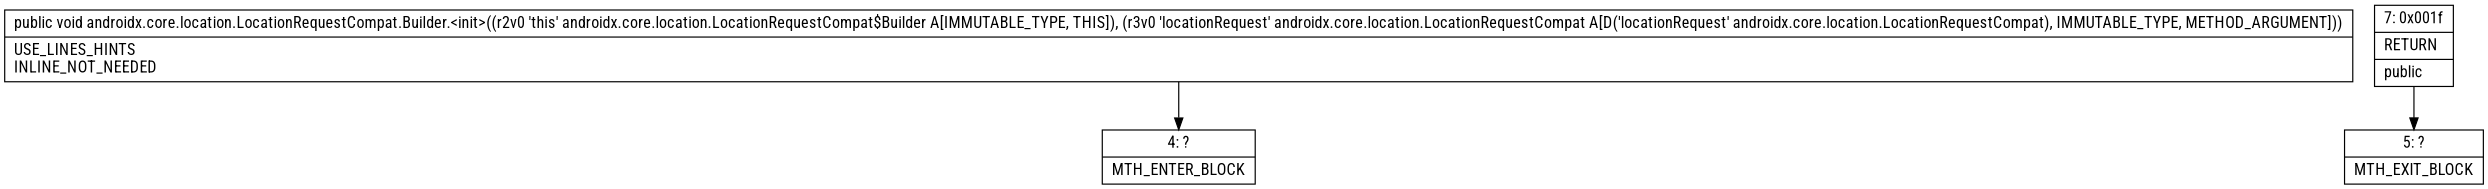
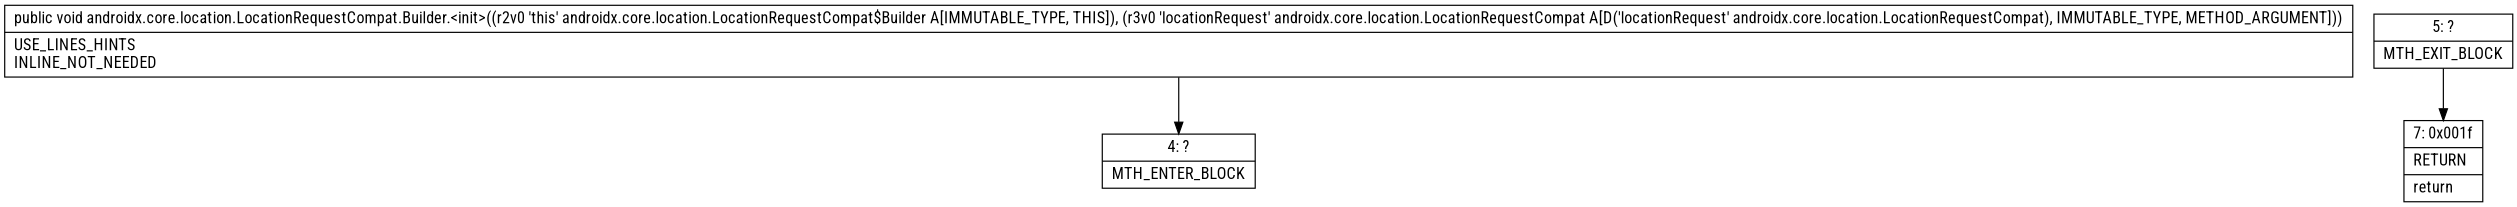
node "7: 0x001f": text "public" -> "return"
edge "7: 0x001f" -> "5: ?": reversed
